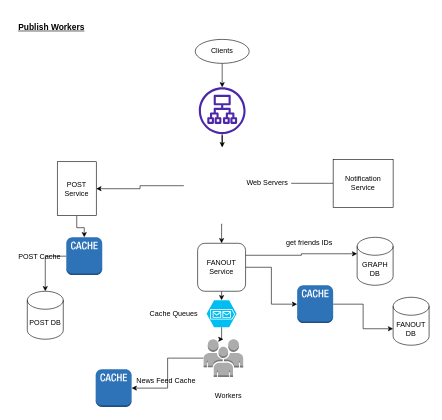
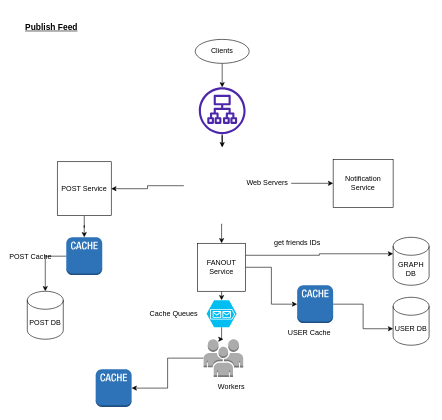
node "Publish Workers": label "Publish Workers" -> "Publish Feed"
edge "Web Servers" -- "Notification Service": arrowhead none -> classic
node "POST Service": size 39x54 -> 54x54
node "get friends IDs": moved (309, 243) -> (297, 243)
node "POST Cache": moved (39, 256) -> (30, 256)
node "GRAPH DB": moved (375, 261) -> (411, 261)
node "FANOUT Service": shape rounded rectangle -> rectangle
node "FANOUT DB": label "FANOUT DB" -> "USER DB"
node "USER Cache": added
node "News Feed Cache": removed
node "Workers": moved (228, 396) -> (231, 387)
